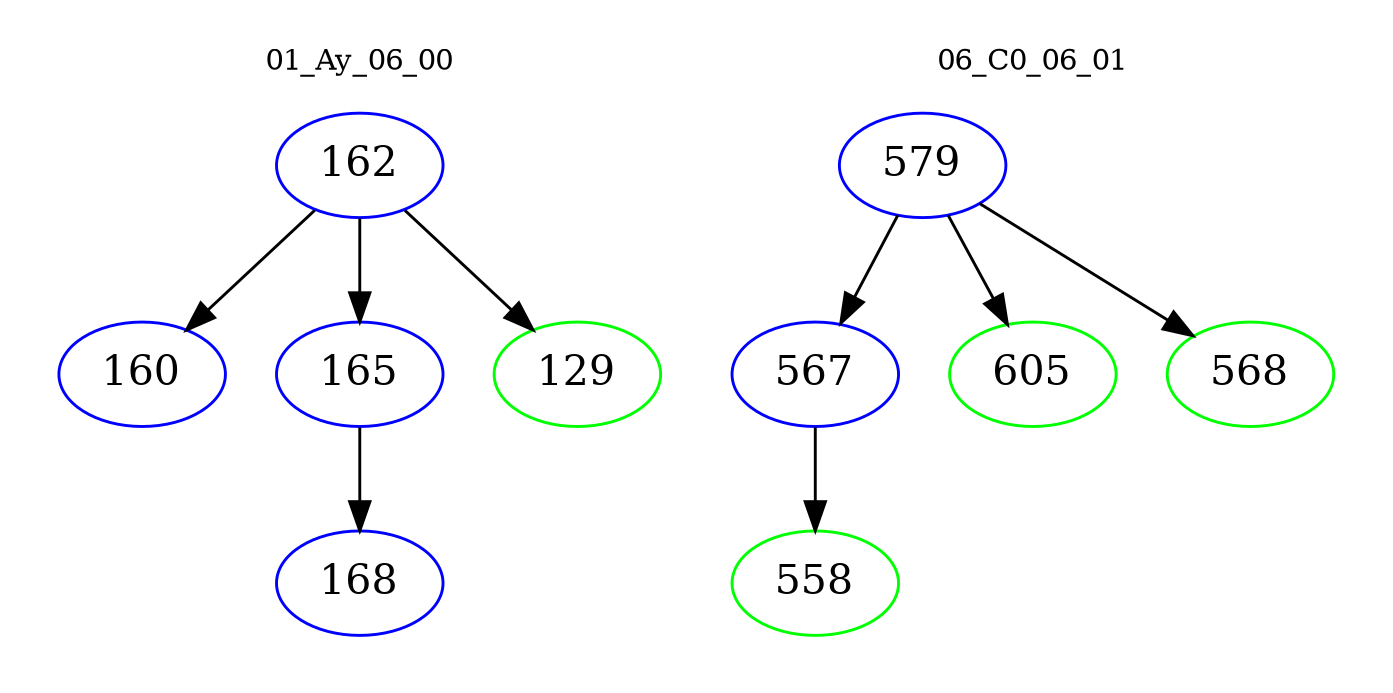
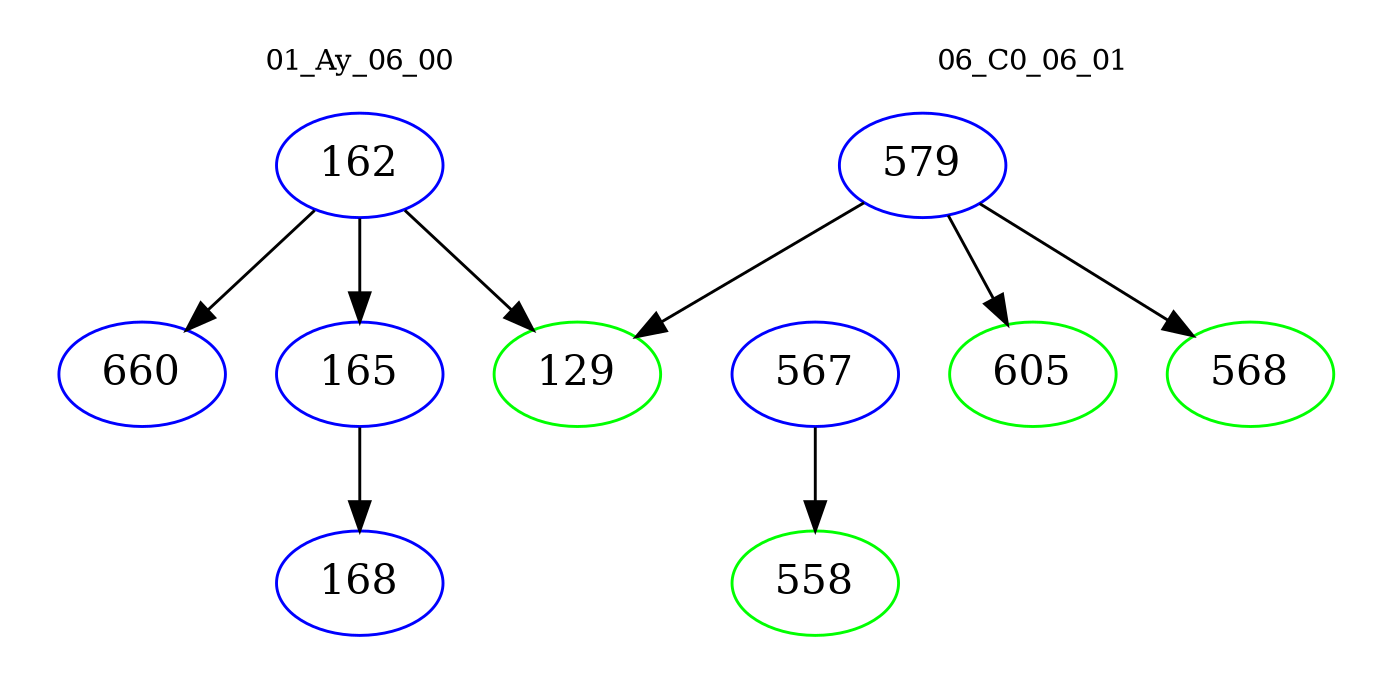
edge "579" -> "567": now "579" -> "129"
node "160": label "160" -> "660"
